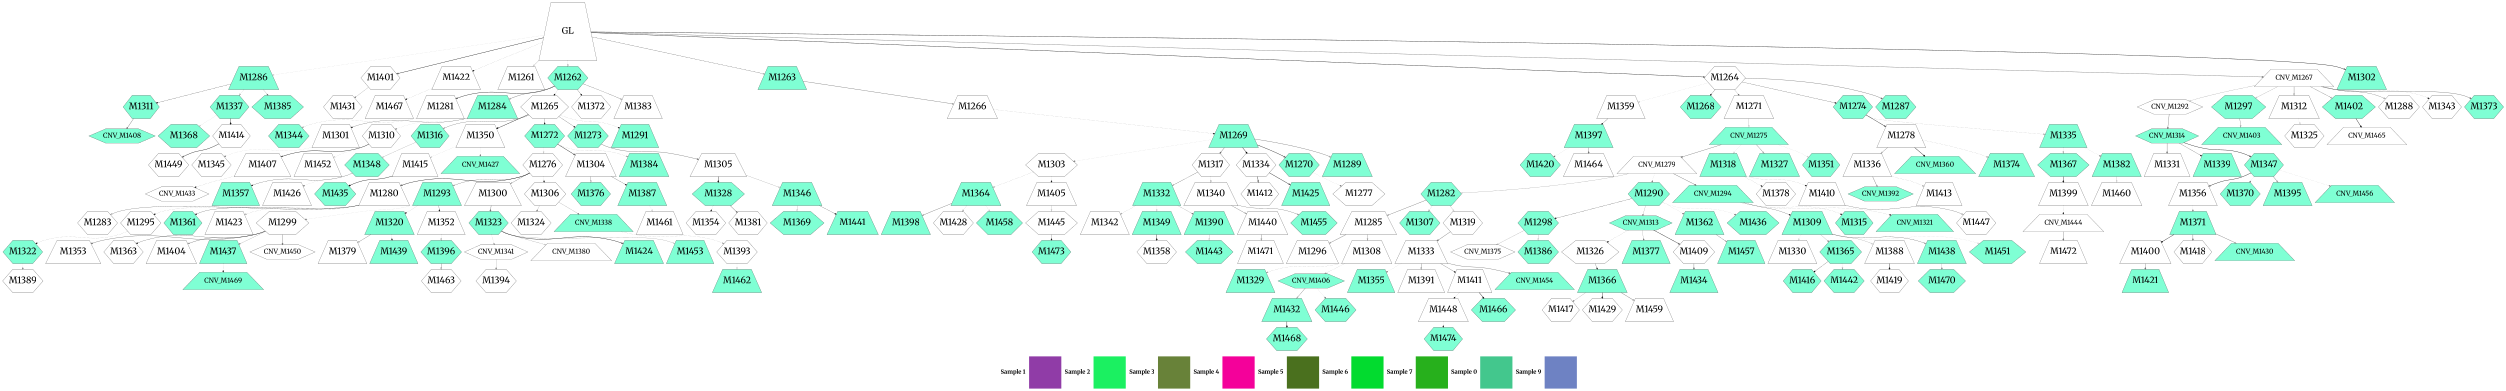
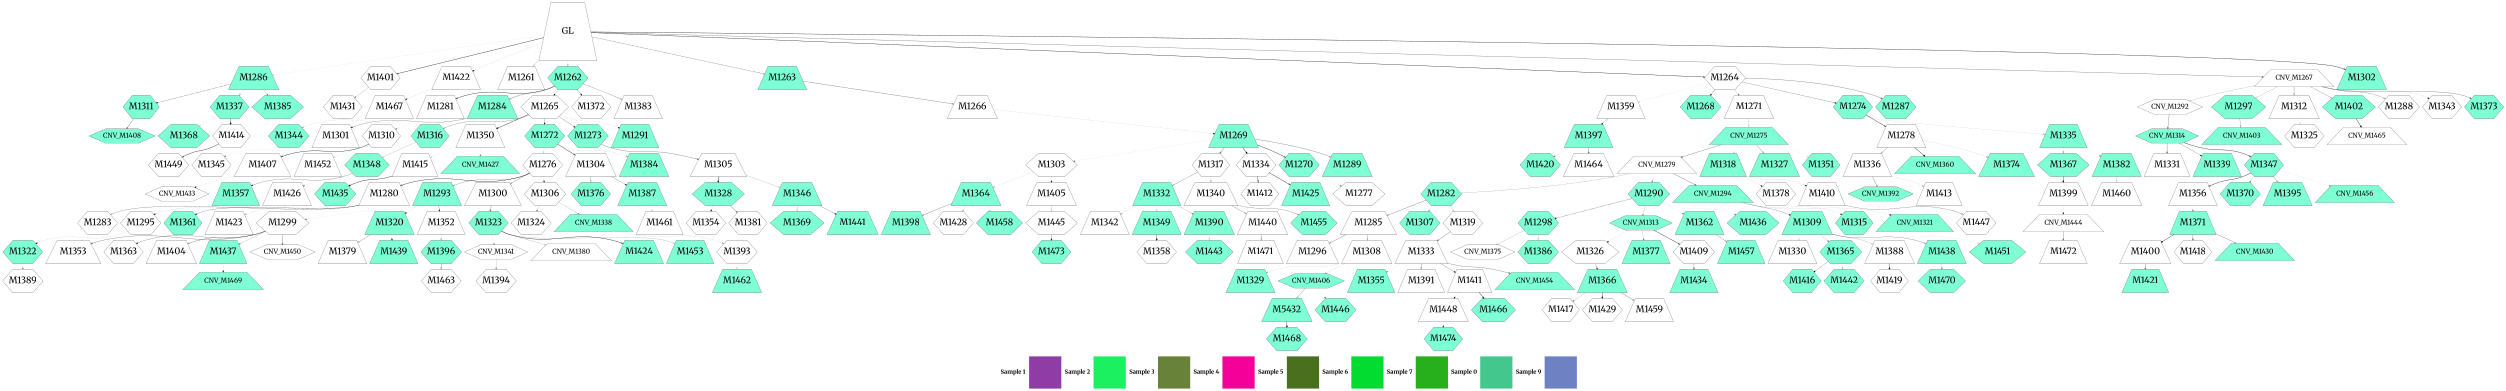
node "M1432": label "M1432" -> "M5432"
